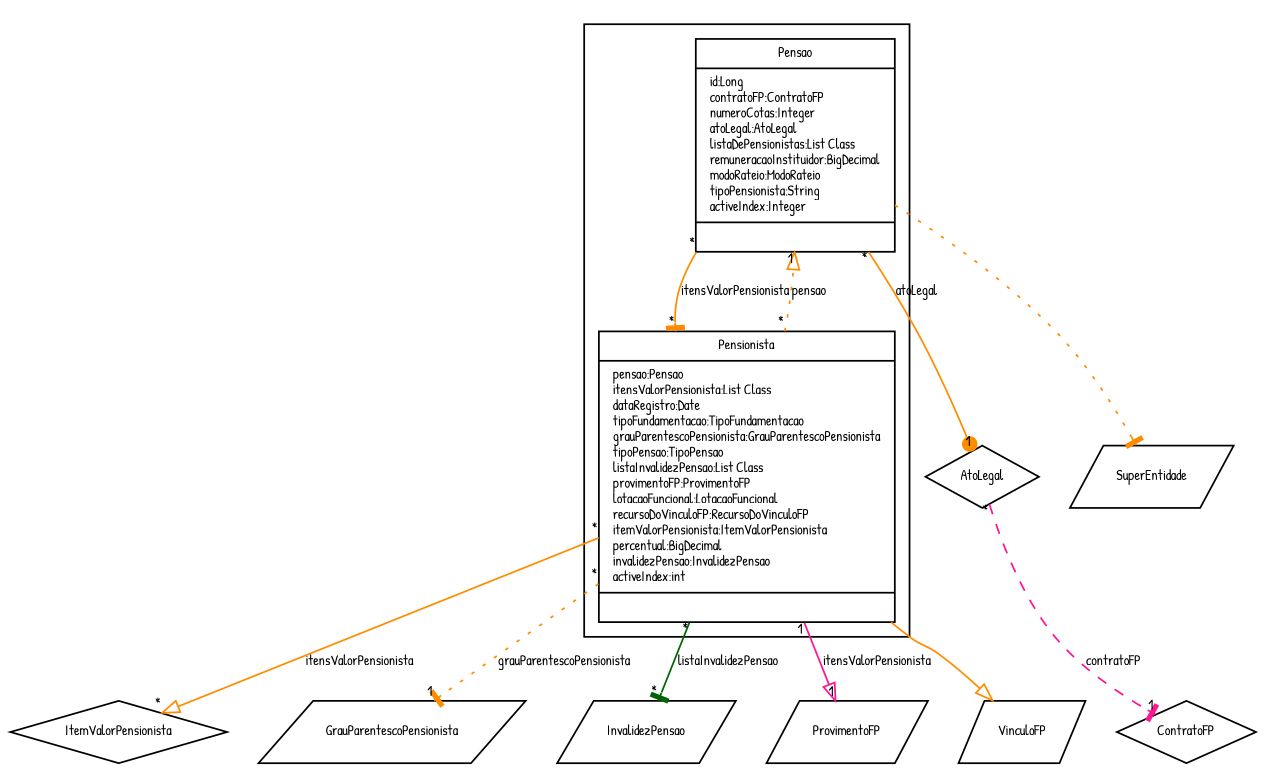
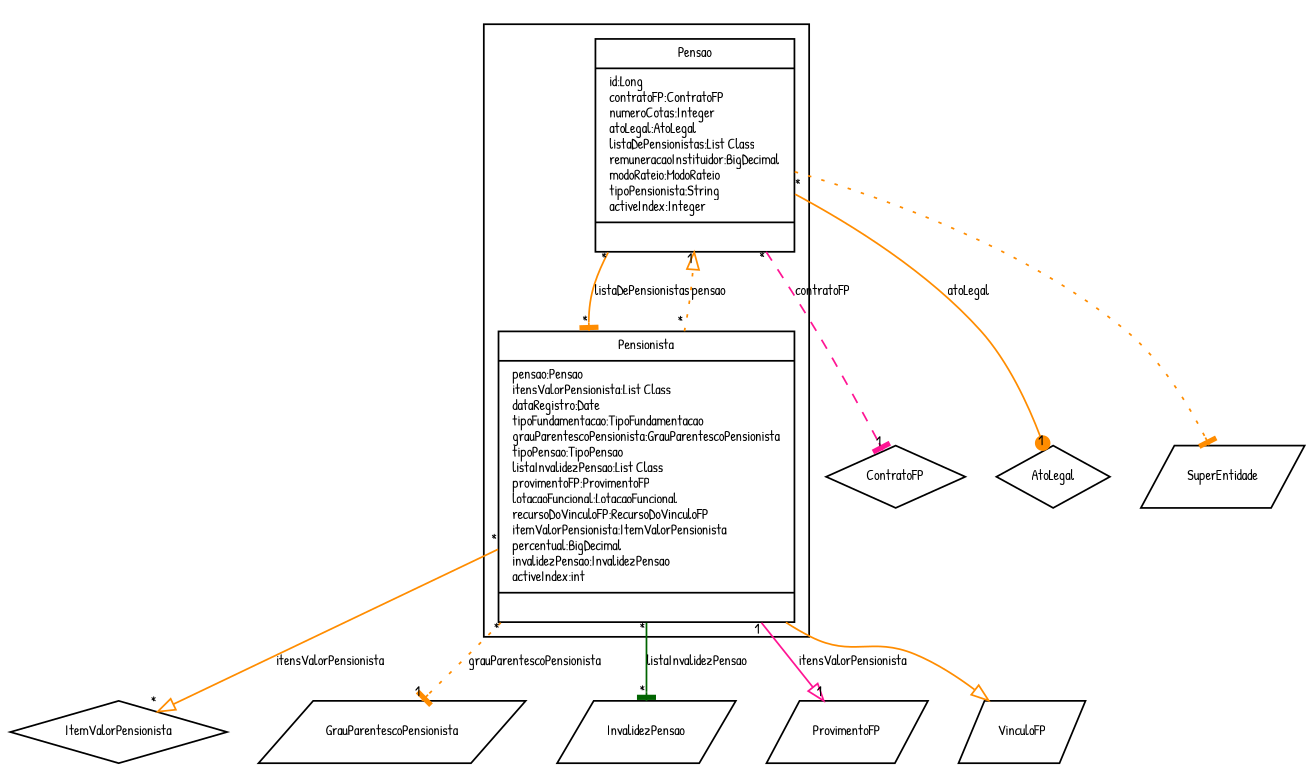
edge "Pensao" -> "Pensionista": label "itensValorPensionista" -> "listaDePensionistas"
edge "AtoLegal" -> "ContratoFP": now "Pensao" -> "ContratoFP"
